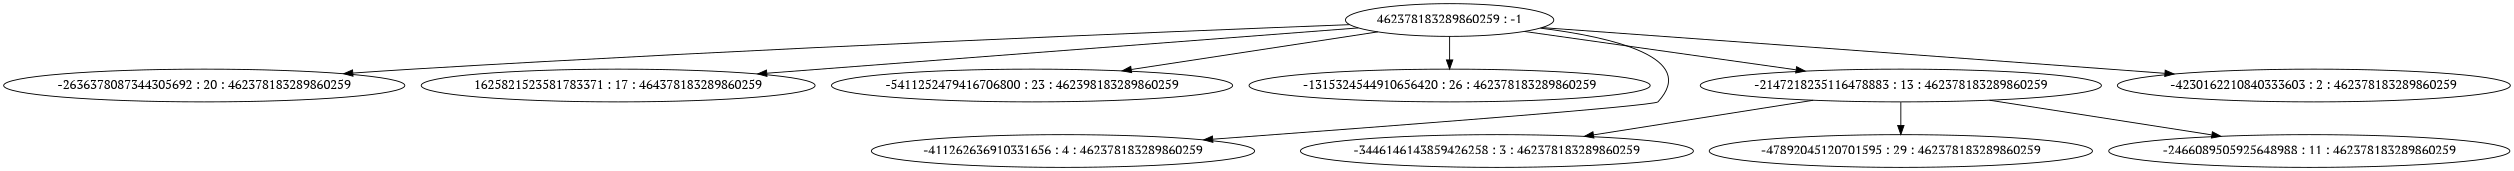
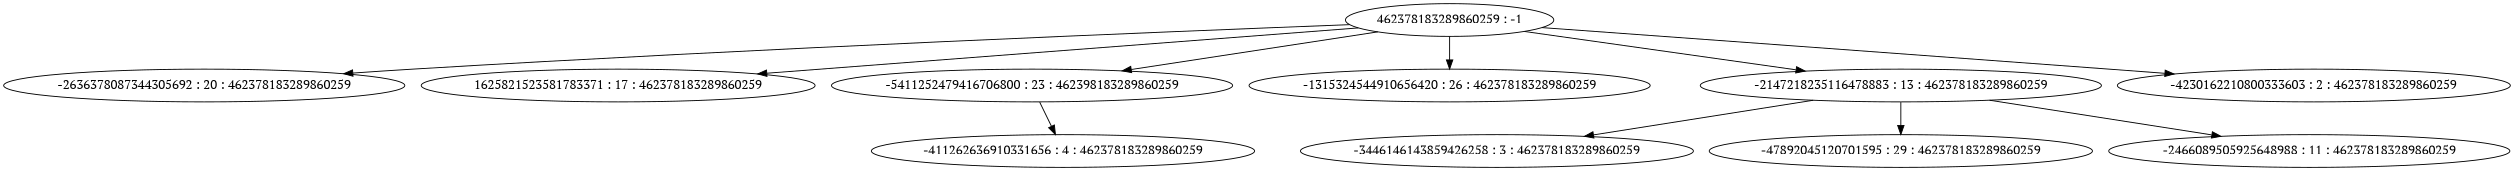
node "1625821523581783371 : 17 : 464378183289860259": label "1625821523581783371 : 17 : 464378183289860259" -> "1625821523581783371 : 17 : 462378183289860259"
node "-4230162210840333603 : 2 : 462378183289860259": label "-4230162210840333603 : 2 : 462378183289860259" -> "-4230162210800333603 : 2 : 462378183289860259"
edge "462378183289860259 : -1" -> "-411262636910331656 : 4 : 462378183289860259": now "-5411252479416706800 : 23 : 462398183289860259" -> "-411262636910331656 : 4 : 462378183289860259"
